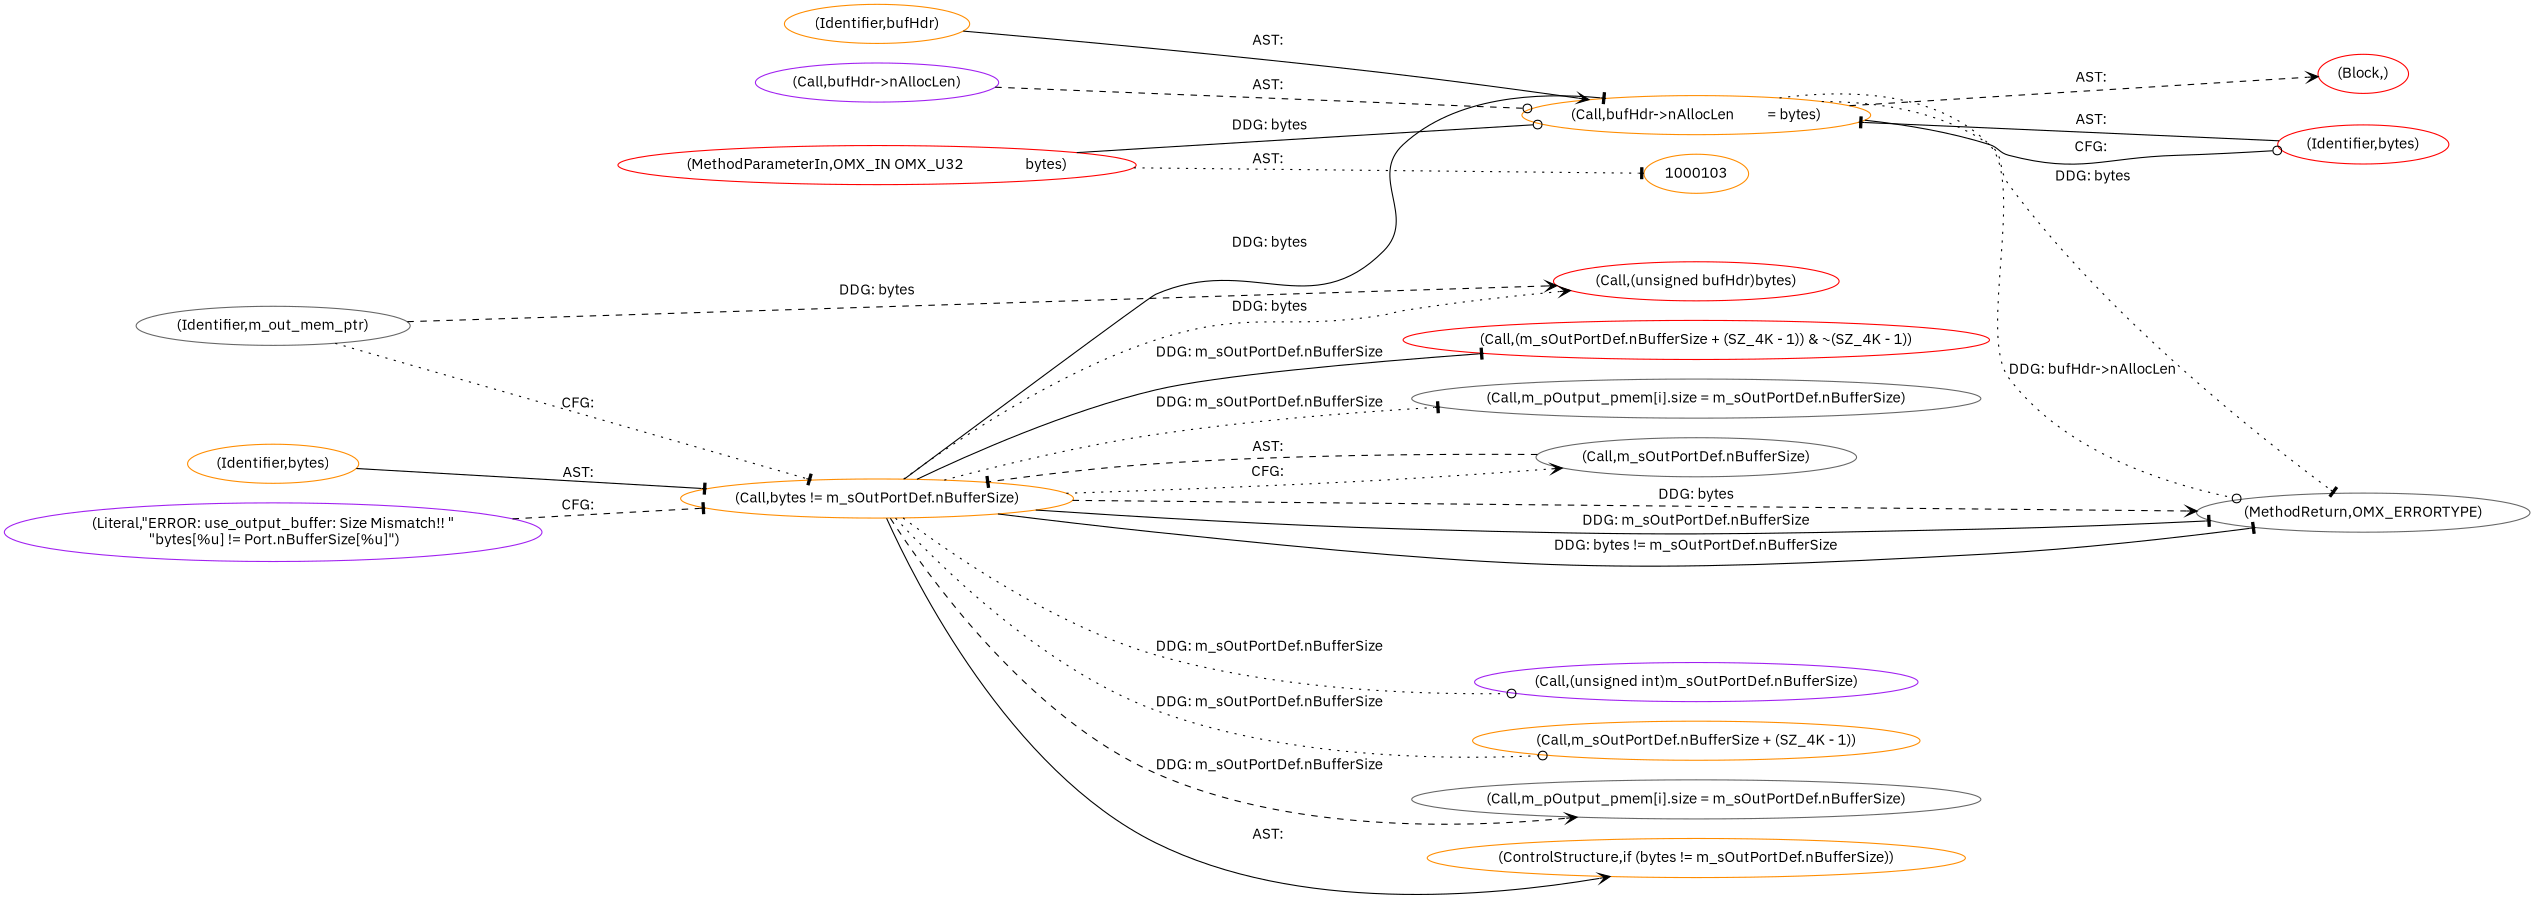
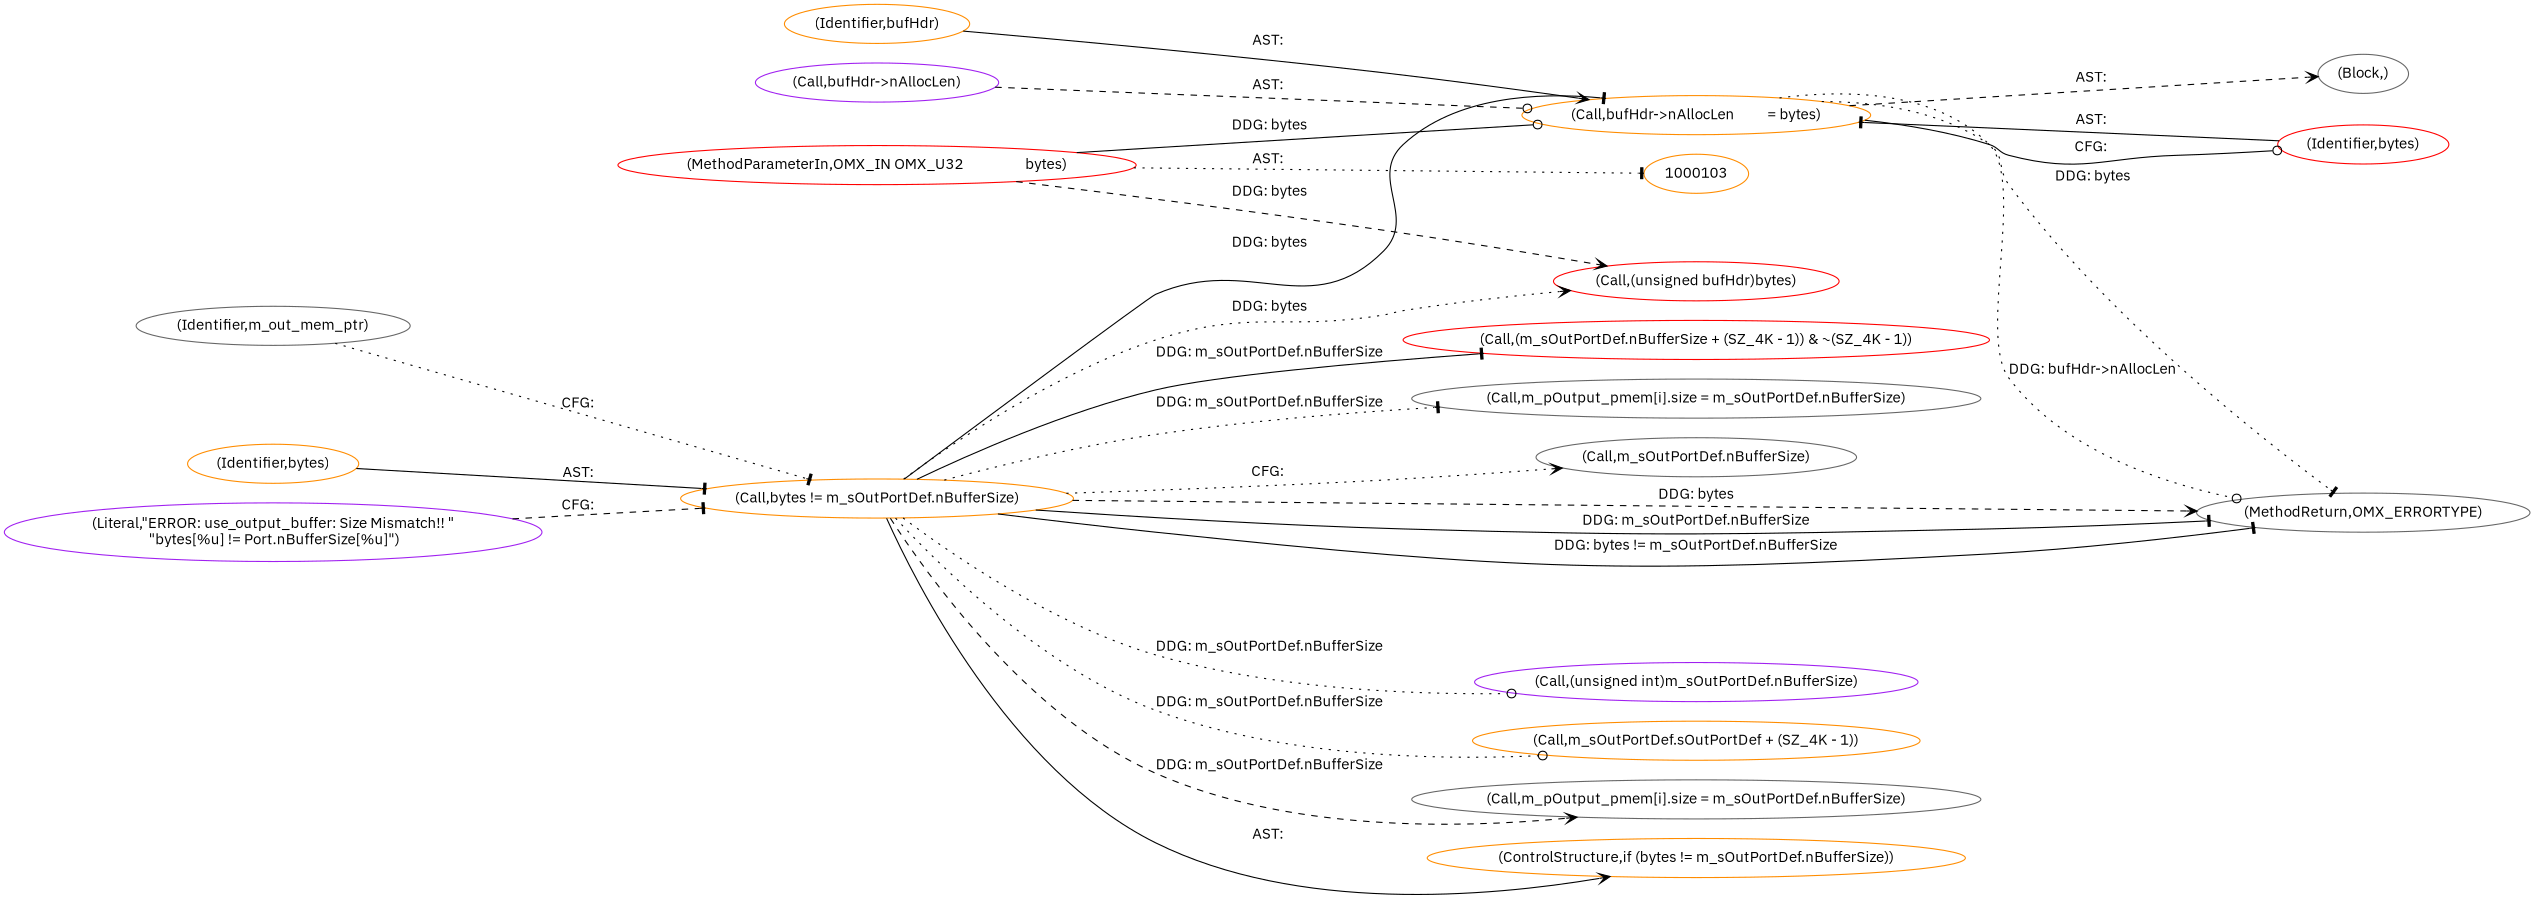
node "(Block,)": color red -> gray40
edge "(Identifier,m_out_mem_ptr)" -> "(Call,(unsigned bufHdr)bytes)": now "(MethodParameterIn,OMX_IN OMX_U32                   bytes)" -> "(Call,(unsigned bufHdr)bytes)"
edge "(Call,m_sOutPortDef.nBufferSize)" -> "(Call,bytes != m_sOutPortDef.nBufferSize)": removed, label "AST:"
node "(Call,m_sOutPortDef.nBufferSize + (SZ_4K - 1))": label "(Call,m_sOutPortDef.nBufferSize + (SZ_4K - 1))" -> "(Call,m_sOutPortDef.sOutPortDef + (SZ_4K - 1))"
